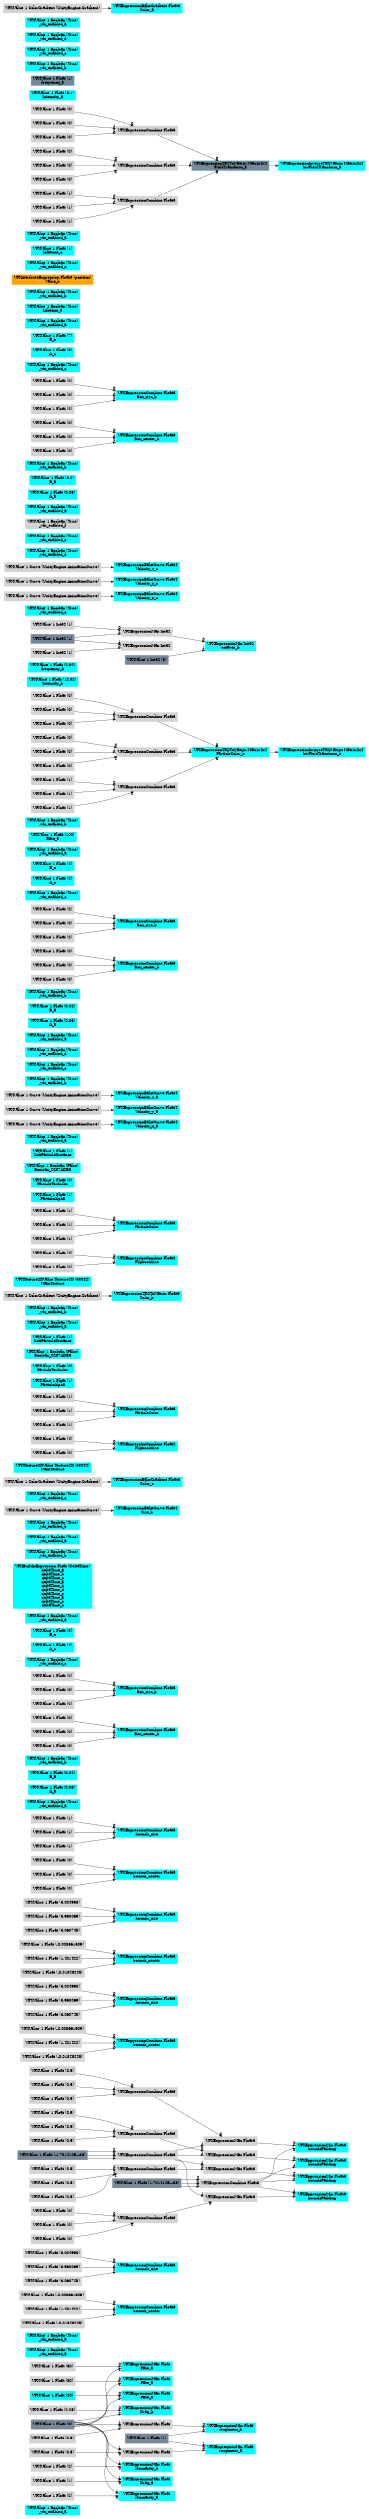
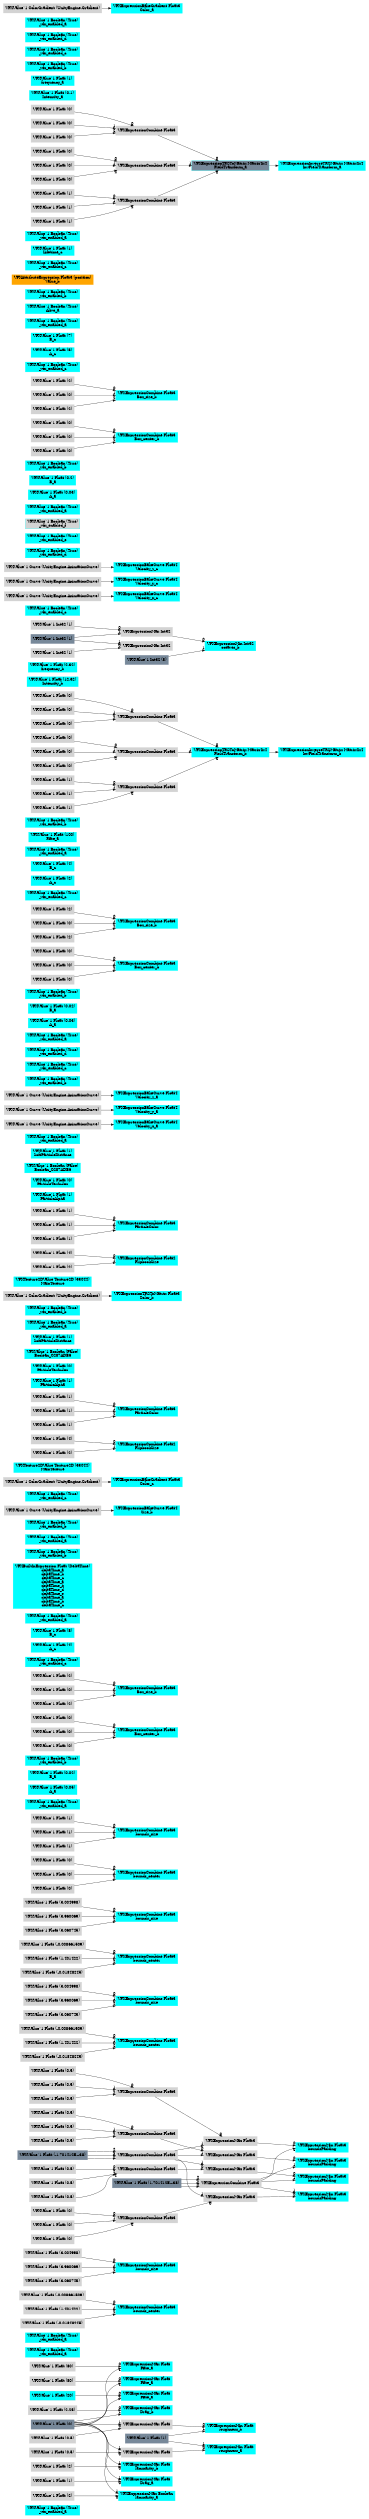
node "VFXValue`1 Float (1) frequency_a": fillcolor lightslategray -> cyan
node "VFXValue`1 Boolean (True) Lifetime_a": label "VFXValue`1 Boolean (True) Lifetime_a" -> "VFXValue`1 Boolean (True) Alive_a"
node "VFXExpressionTRSToMatrix Matrix4x4 ParticleColor_b": label "VFXExpressionTRSToMatrix Matrix4x4 ParticleColor_b" -> "VFXExpressionTRSToMatrix Matrix4x4 FieldTransform_b"
node "VFXExpressionMax Float lacunarity_a": label "VFXExpressionMax Float lacunarity_a" -> "VFXExpressionMax Boolean lacunarity_a"
